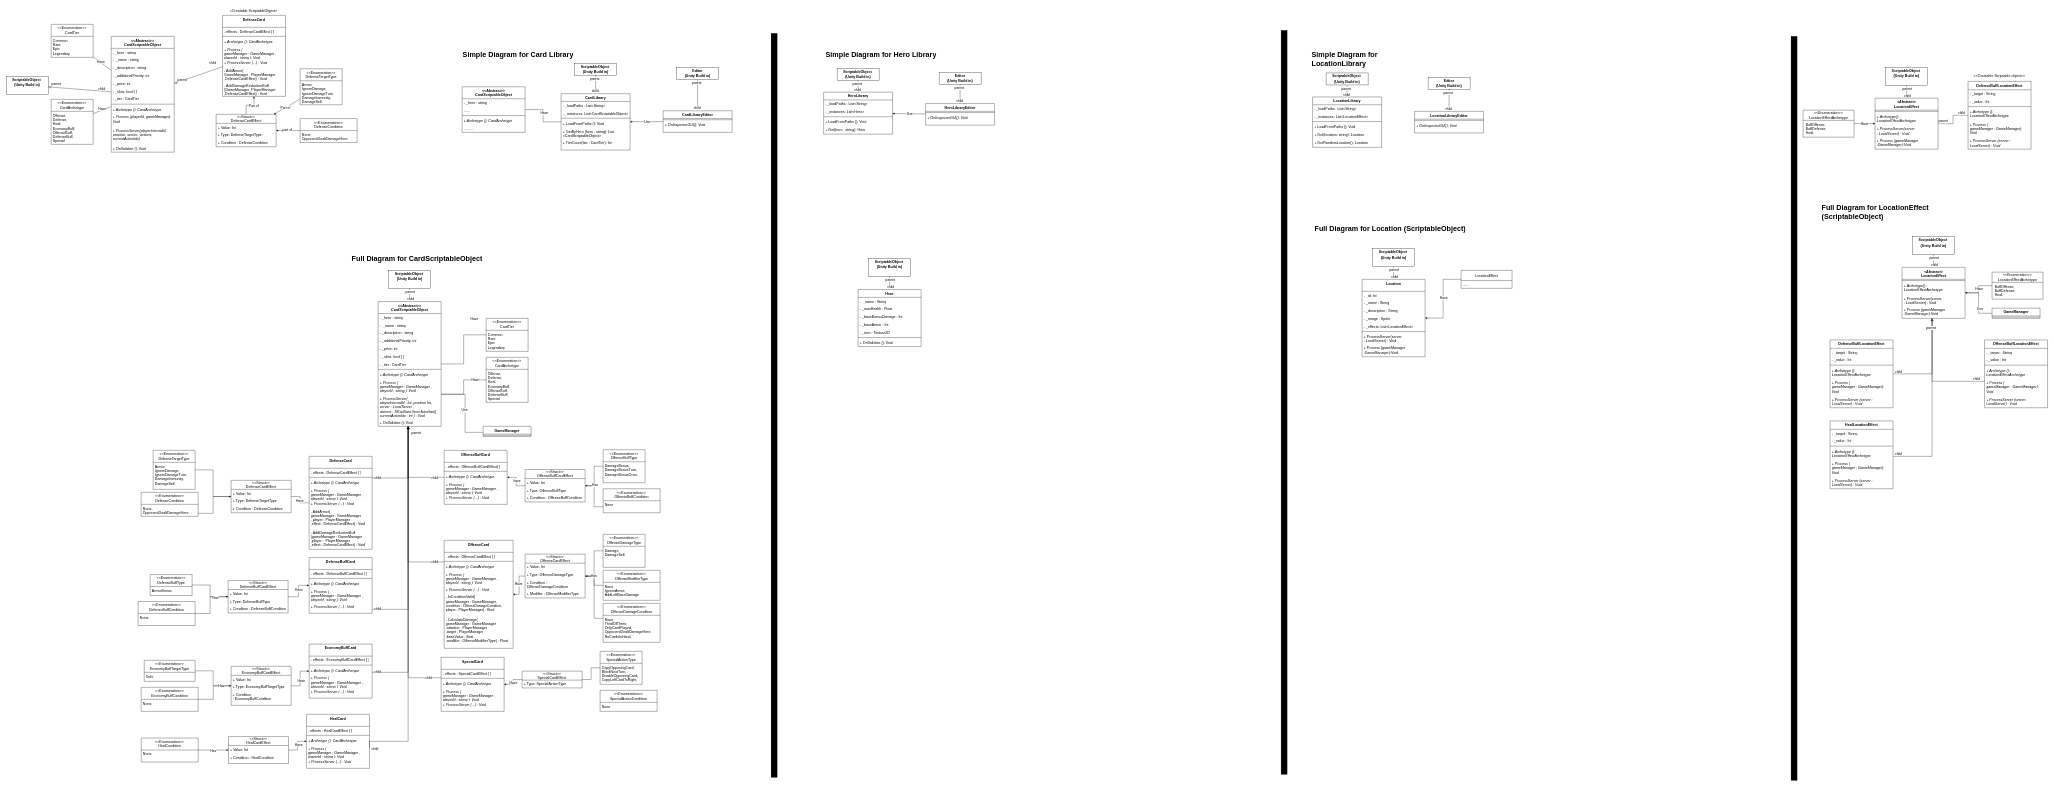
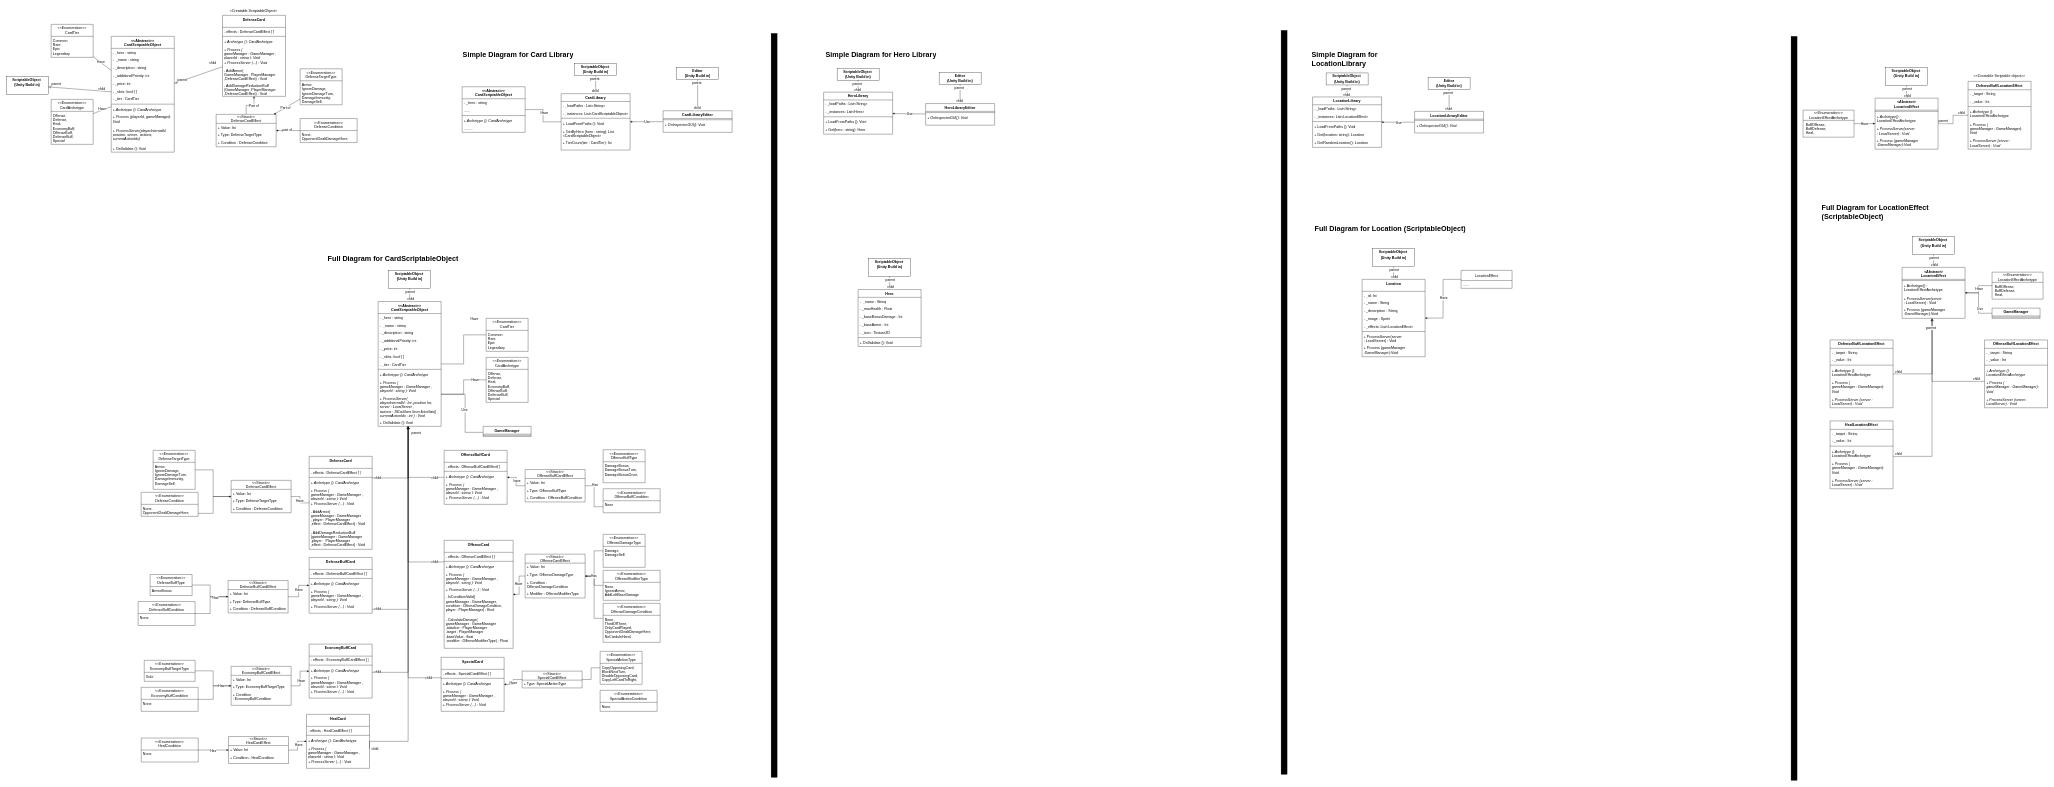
edge "LocationLibraryEditor" -> "LocationLibrary": added, label "Use"
node "Full Diagram for CardScriptableObject": moved (420, 258) -> (396, 258)
edge "<<Enumeration>> OffenseBuffType" -> "<<Struct>> OffenseBuffCardEffect": removed
